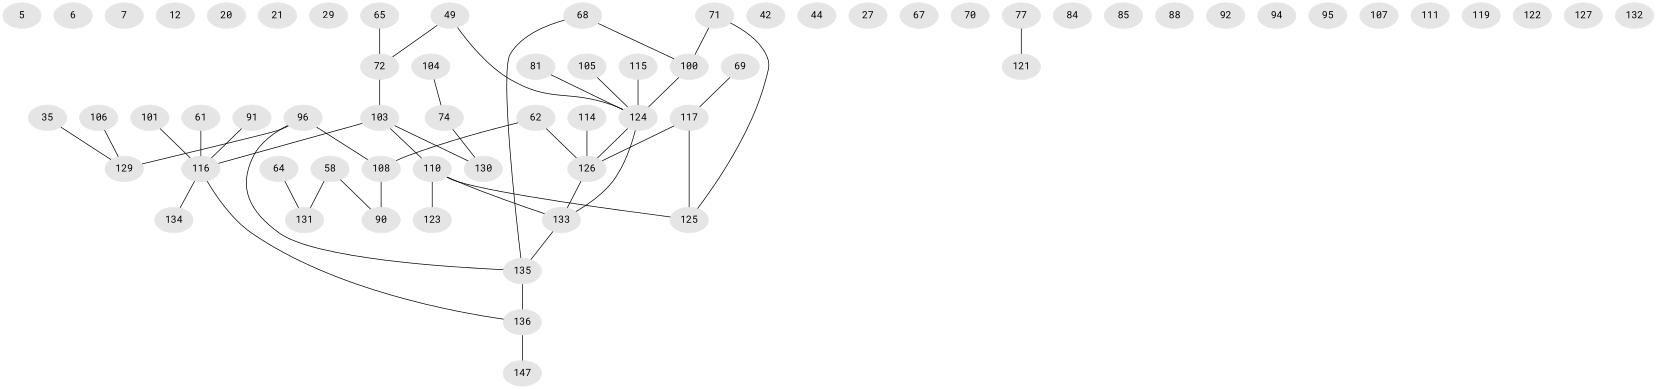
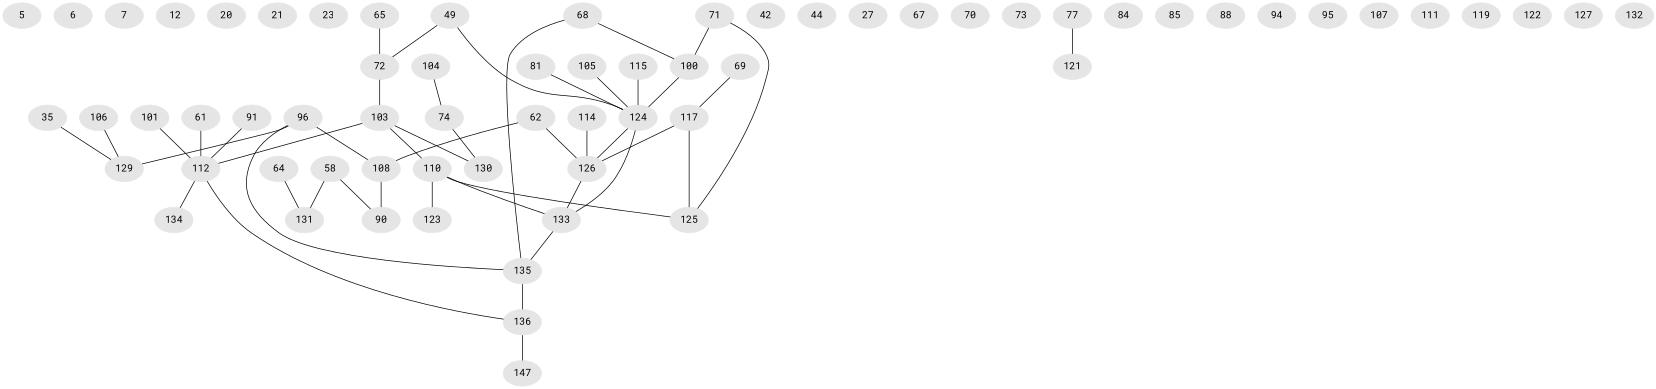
node "29": label "29" -> "23"
node "73": added
node "92": removed
node "116": label "116" -> "112"
